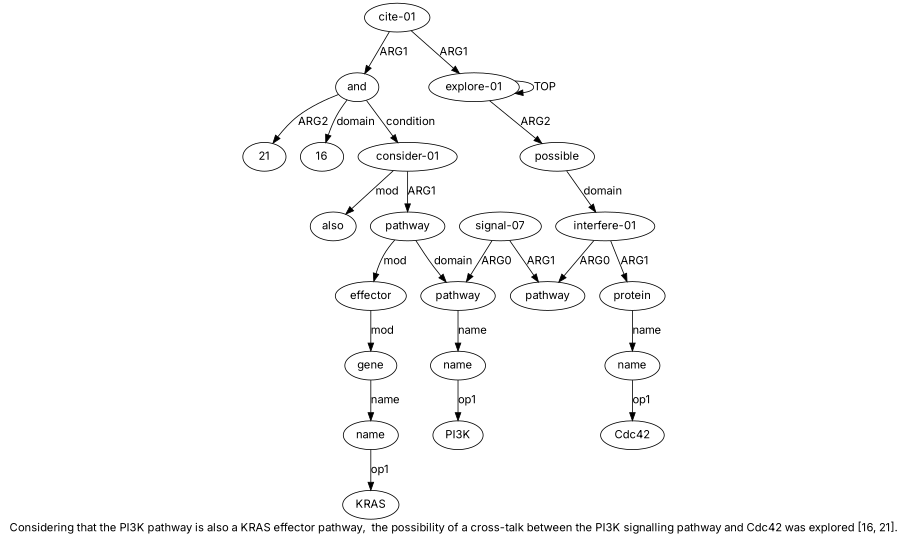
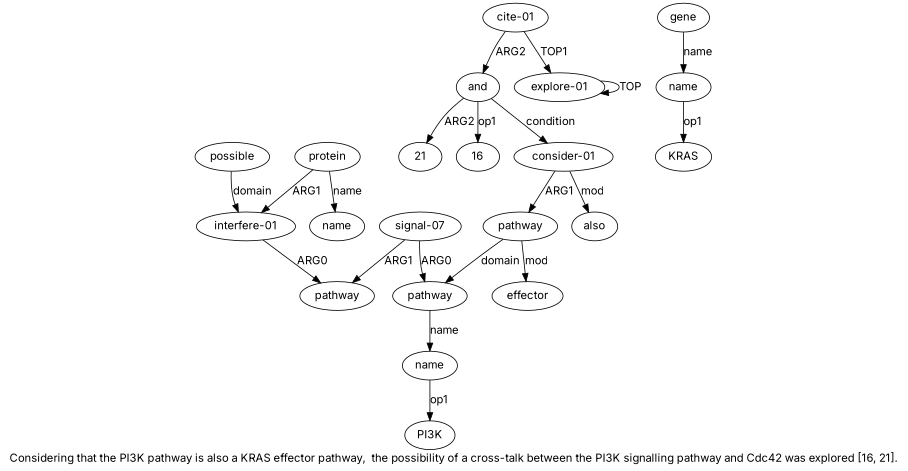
edge "cite-01" -> "and": label "ARG1" -> "ARG2"
edge "cite-01" -> "explore-01": label "ARG1" -> "TOP1"
edge "explore-01" -> "possible": removed, label "ARG2"
edge "and" -> "16": label "domain" -> "op1"
edge "interfere-01" -> "protein": reversed
edge "effector" -> "gene": removed, label "mod"
node "Cdc42": removed
